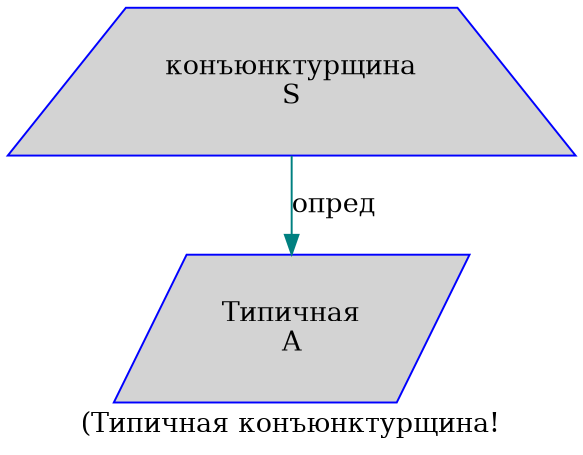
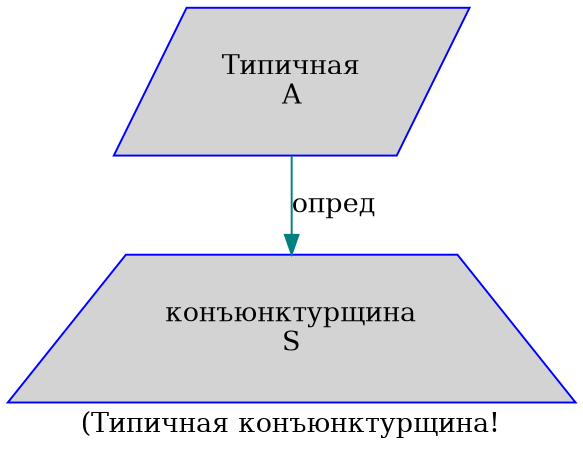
edge "конъюнктурщина S" -> "Типичная A": reversed
